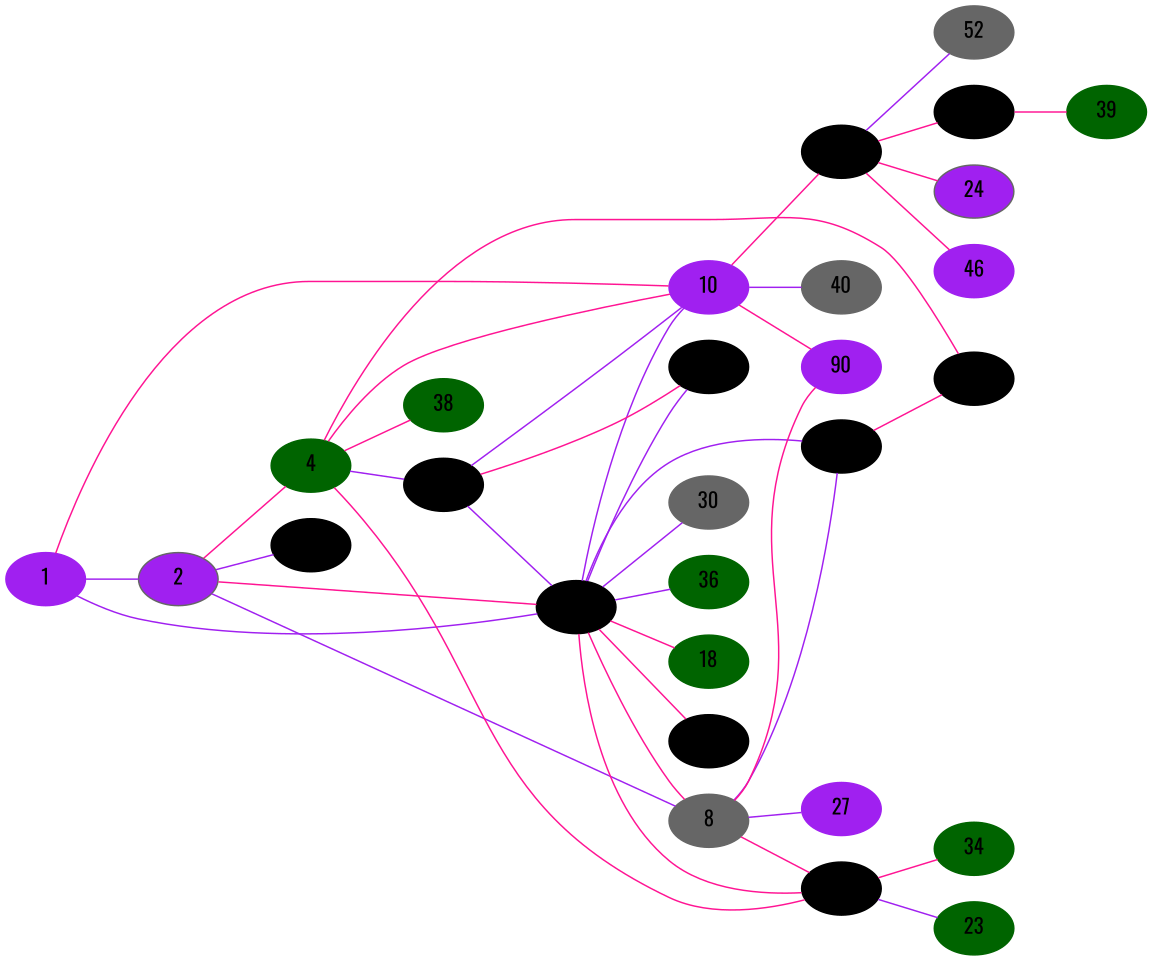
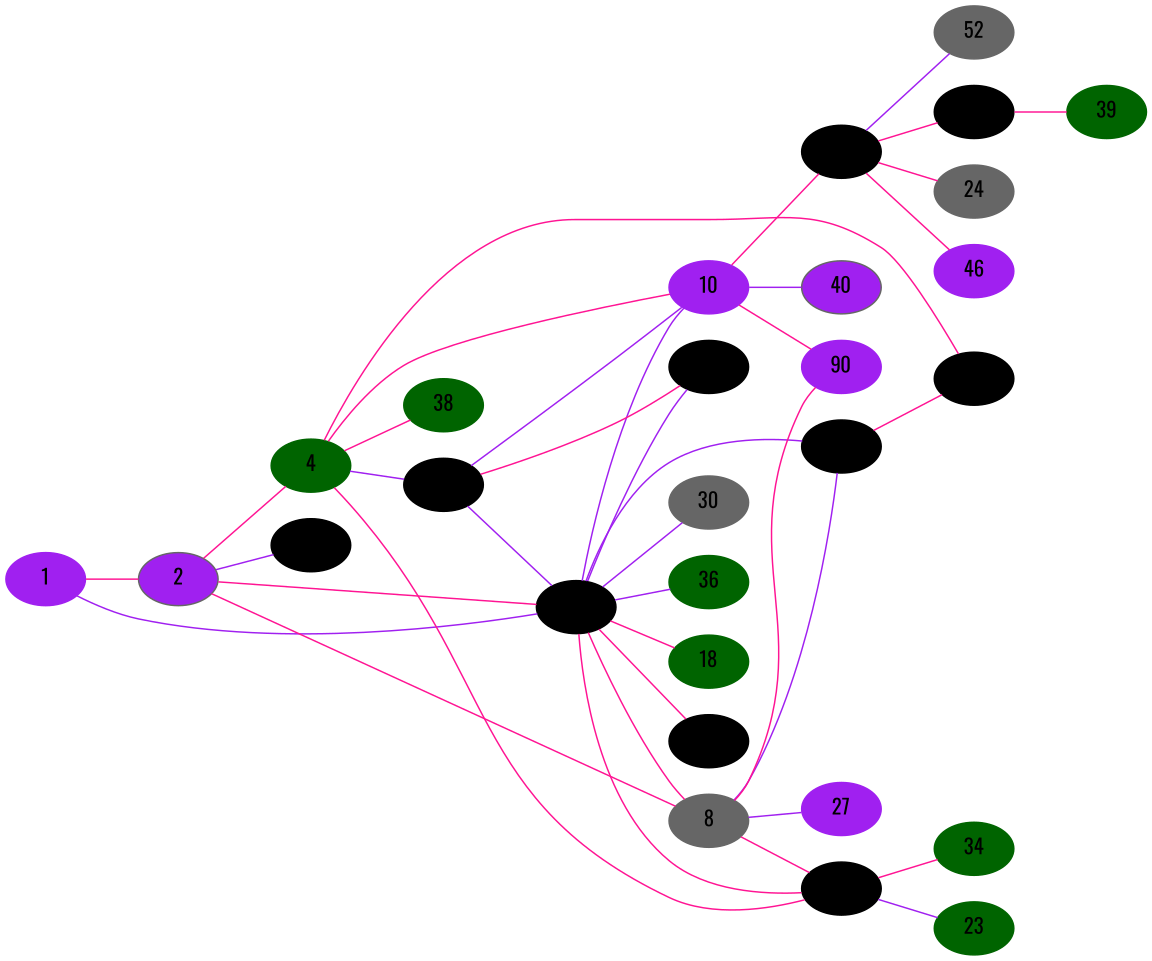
node "24": fillcolor purple -> gray40
edge "10" -- "1": removed
node "40": fillcolor gray40 -> purple
edge "1" -- "2": color purple -> deeppink
edge "2" -- "8": color purple -> deeppink
